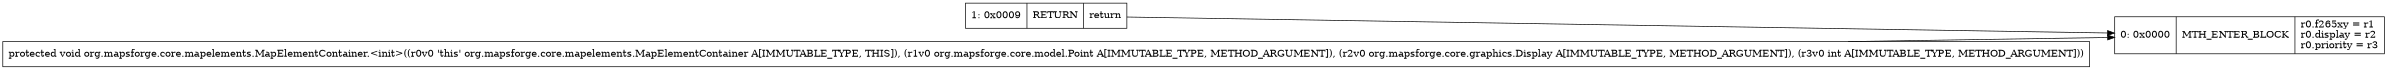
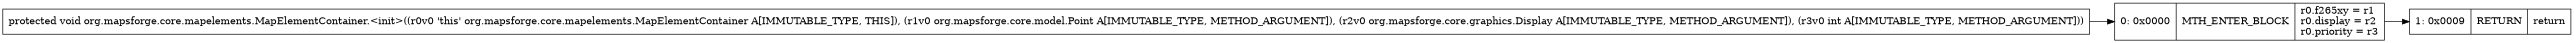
edge "1: 0x0009" -> "0: 0x0000": reversed
